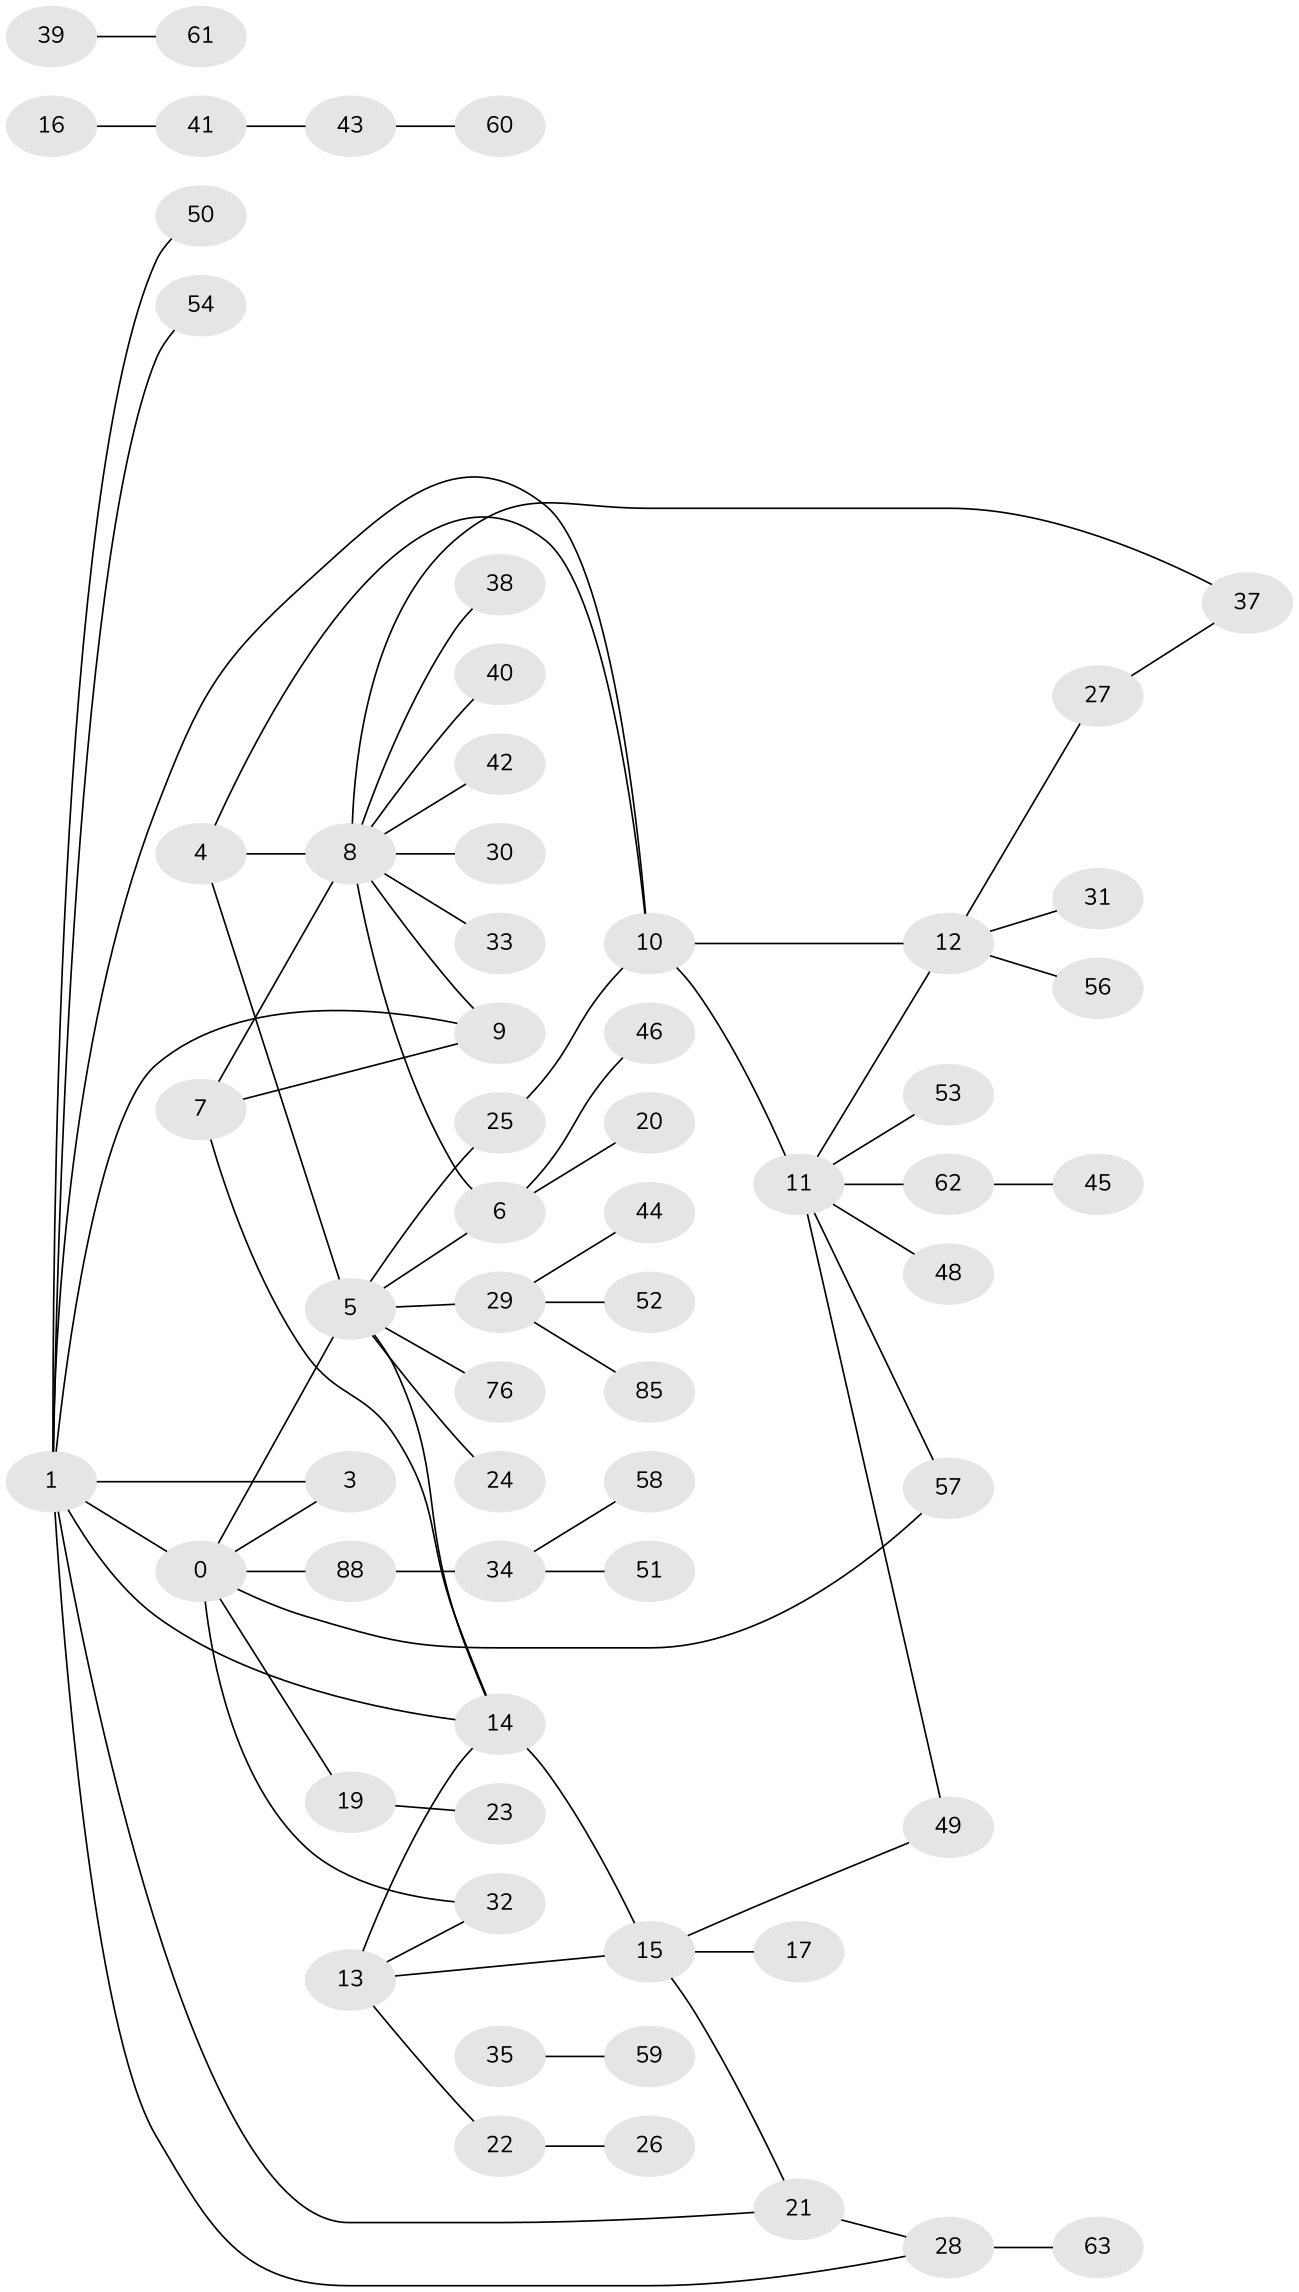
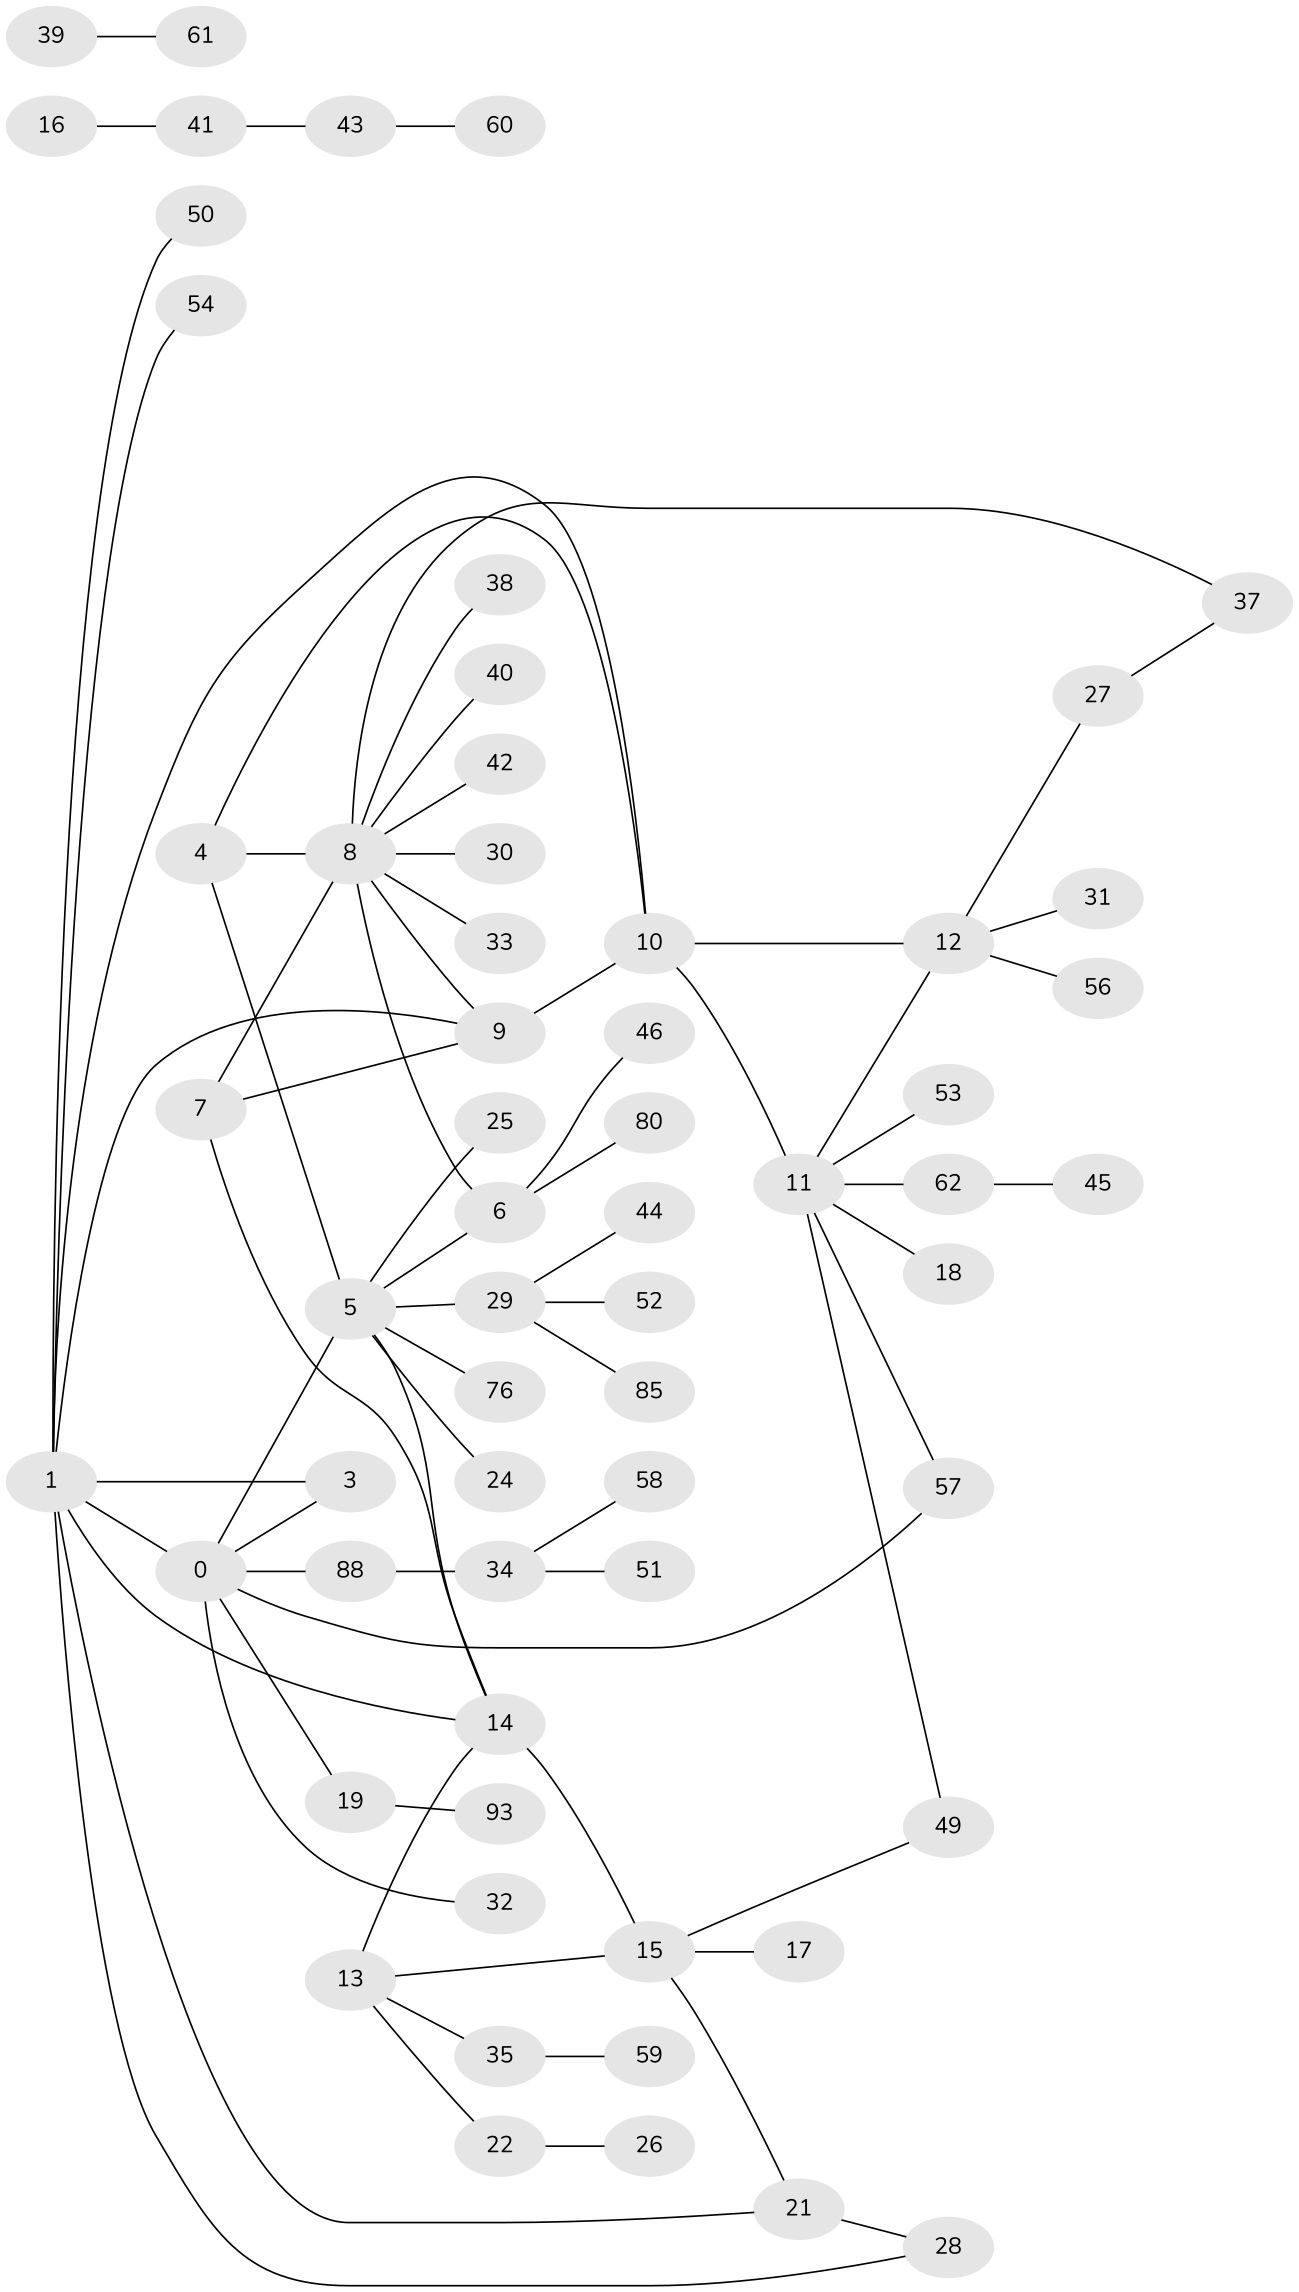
edge "10" -- "25": now "10" -- "9"
node "20": label "20" -> "80"
node "48": label "48" -> "18"
node "23": label "23" -> "93"
edge "32" -- "13": now "35" -- "13"
node "63": removed
